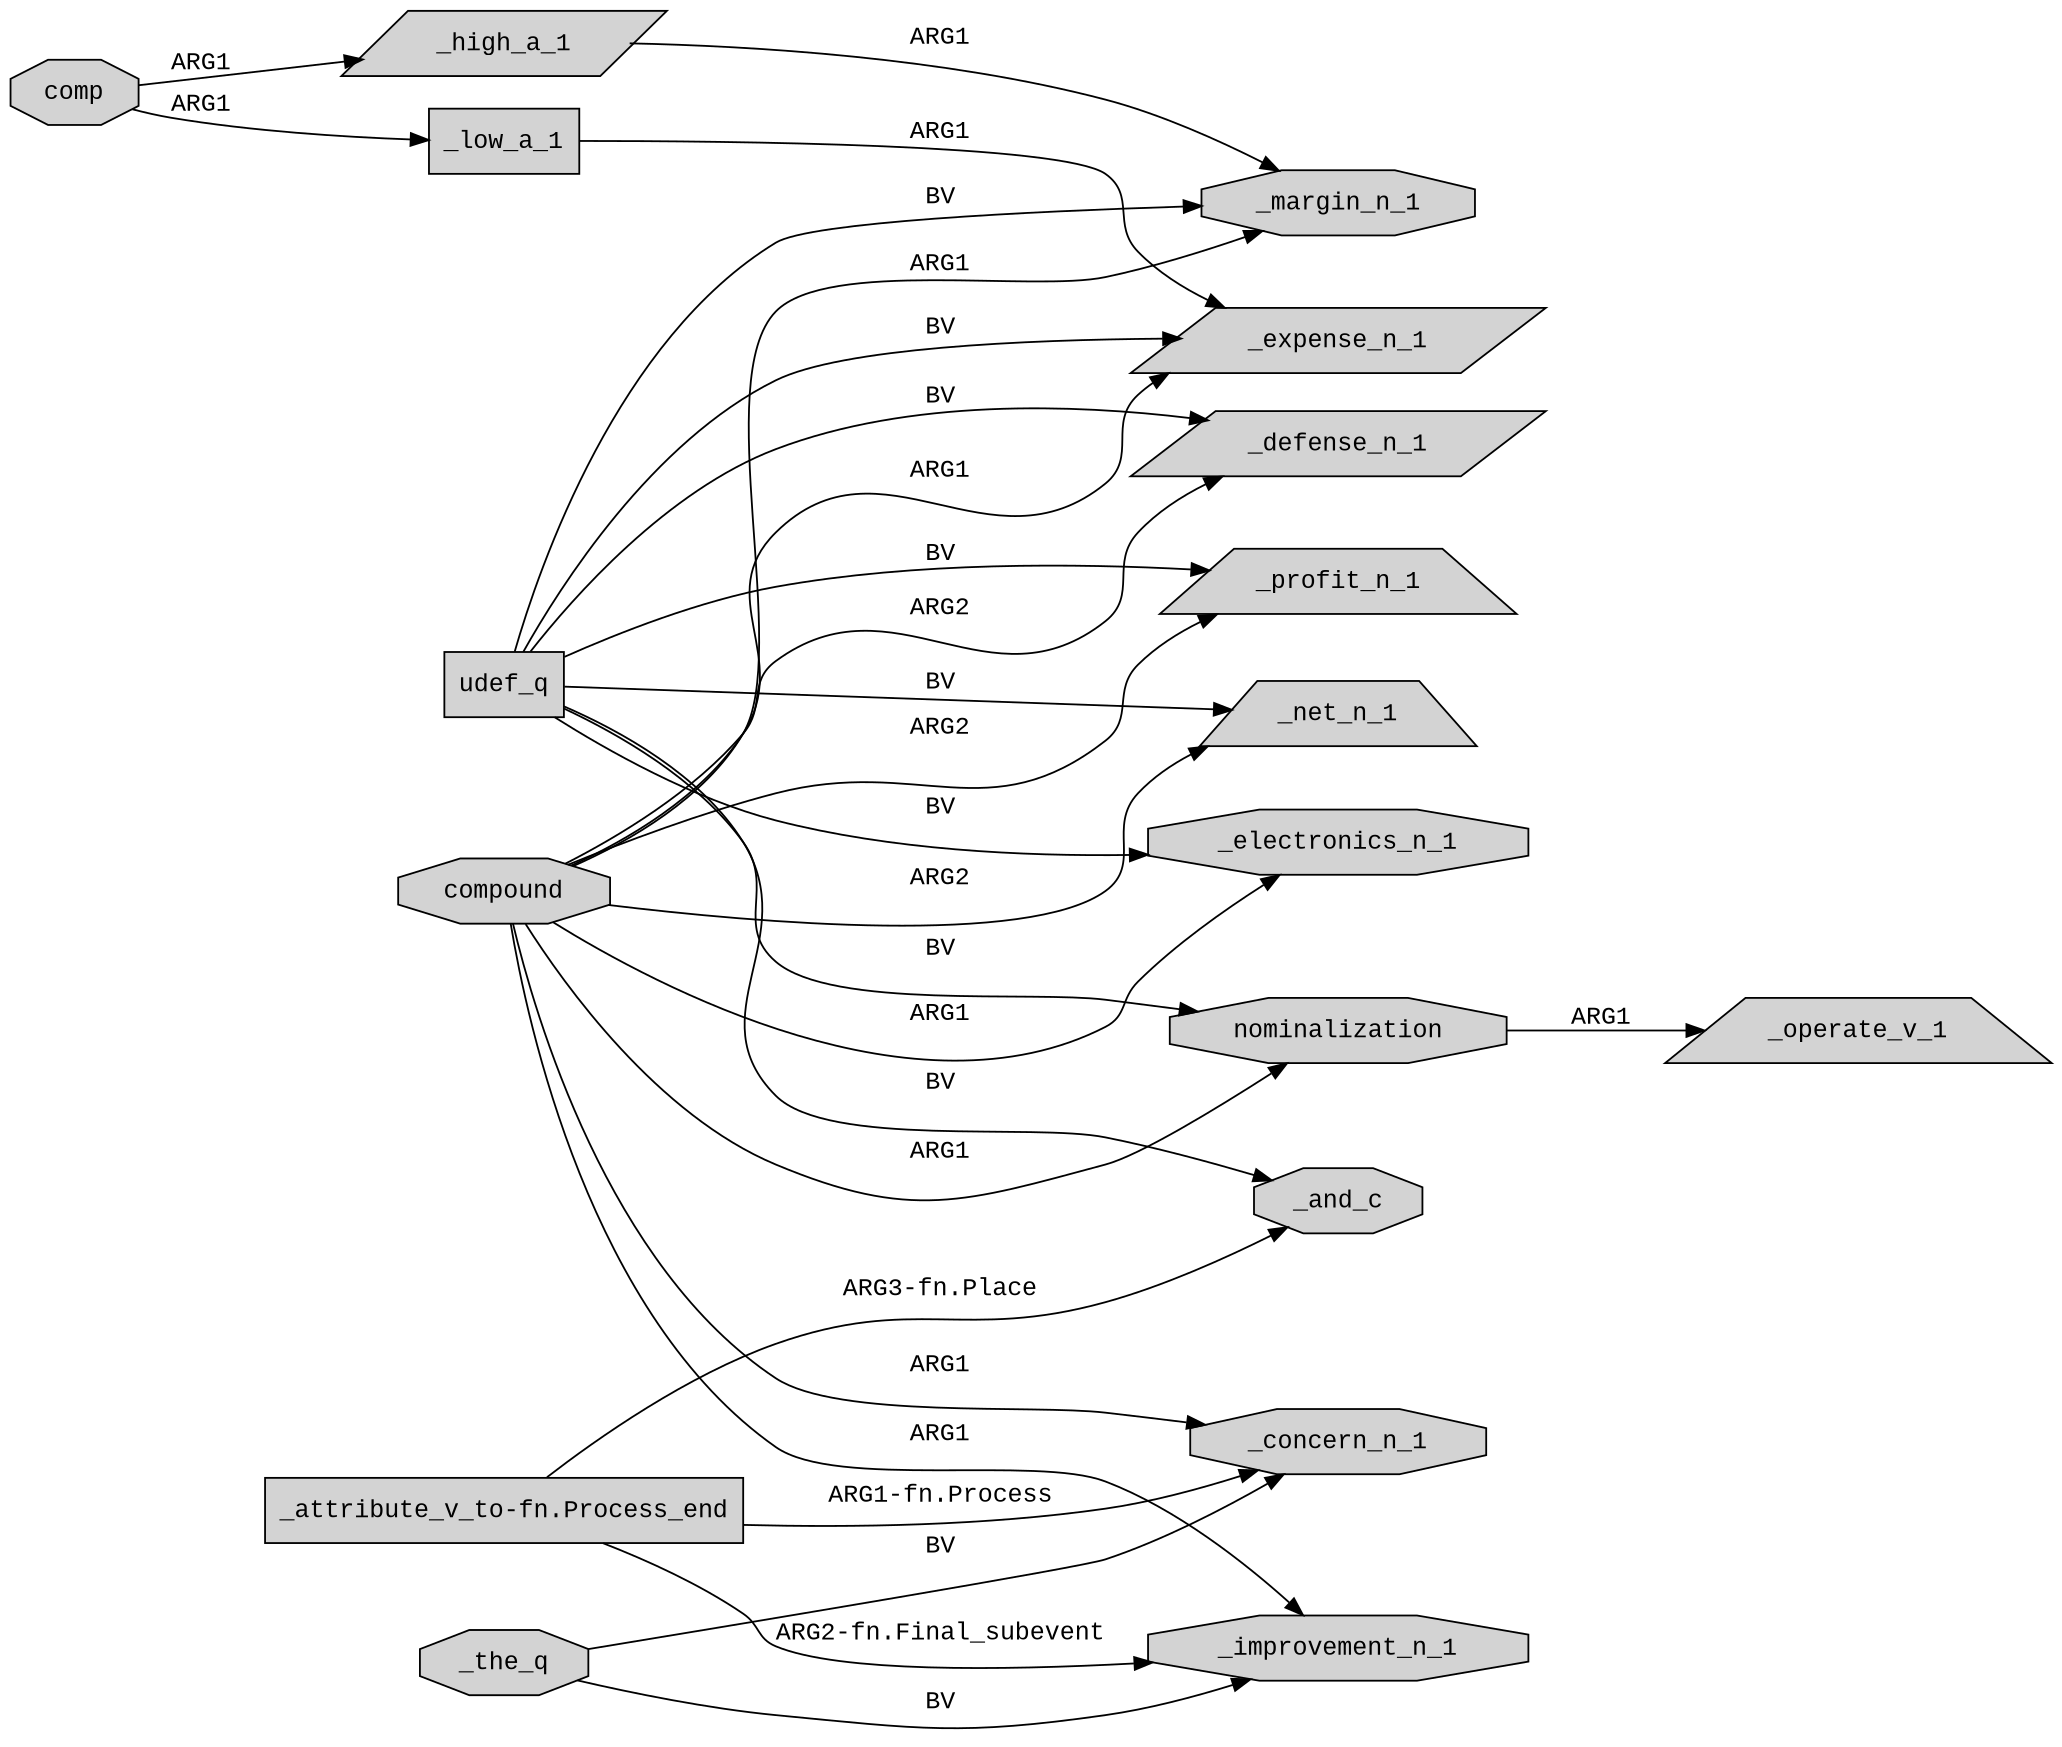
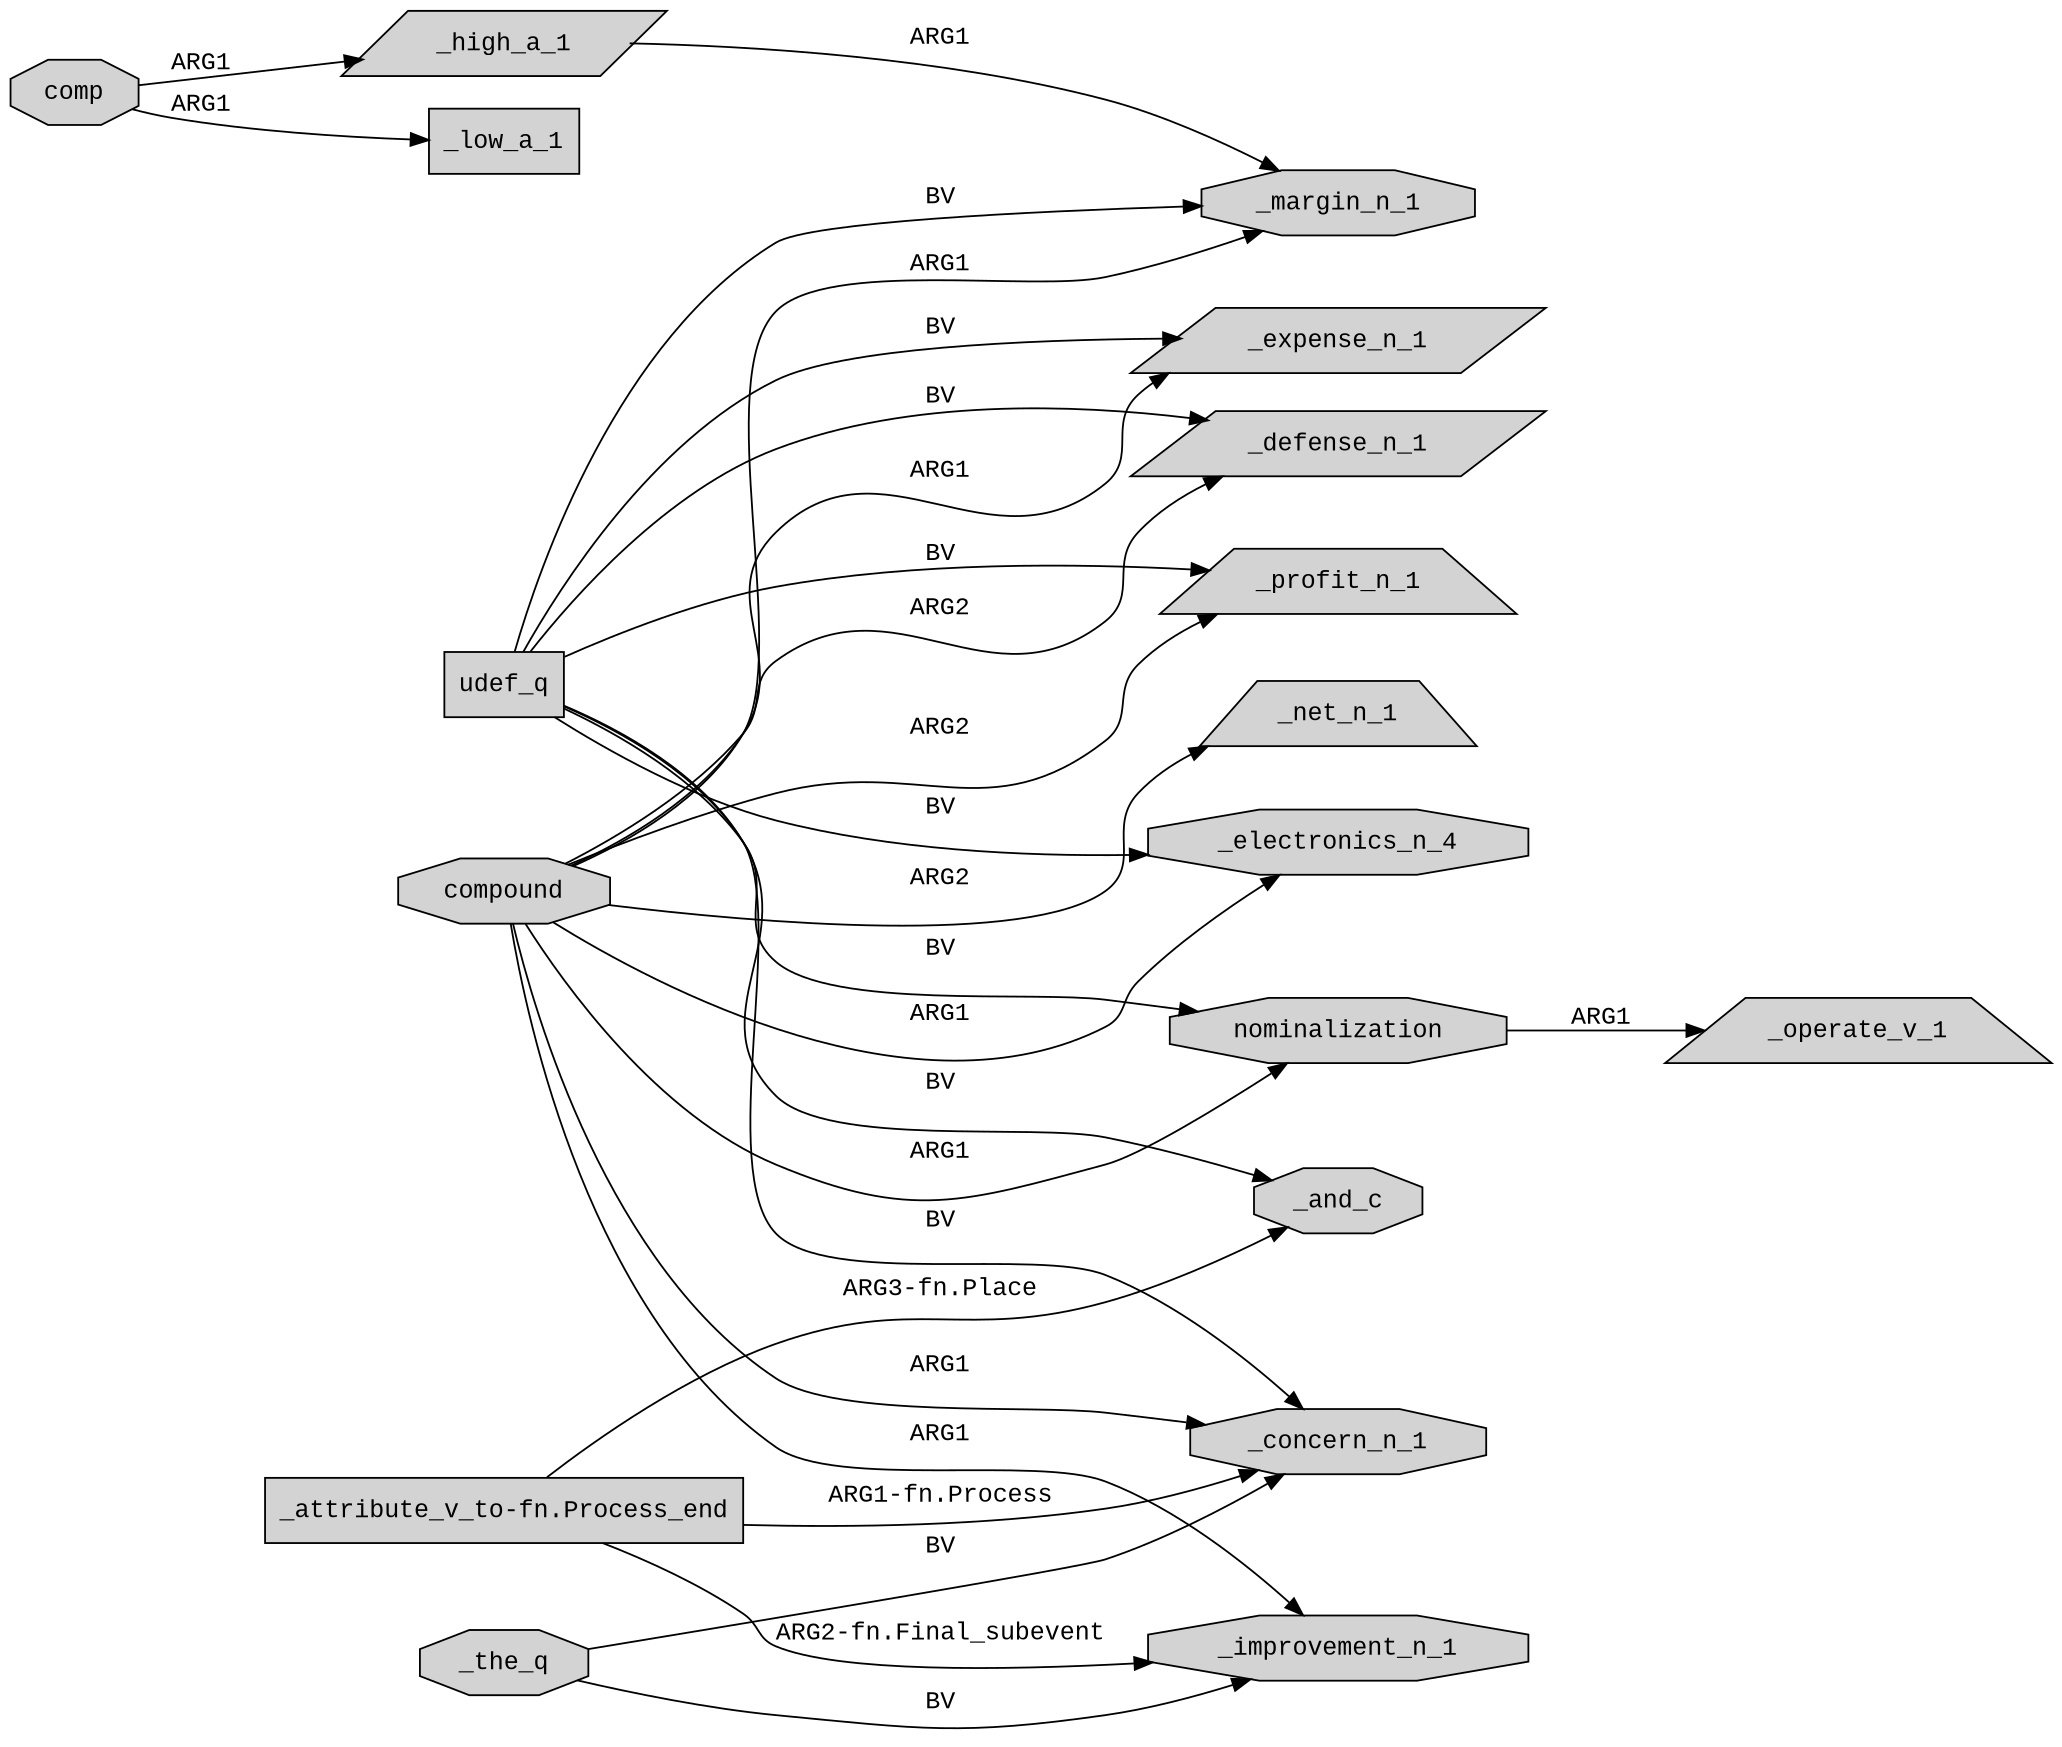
edge "_low_a_1" -> "_expense_n_1": removed, label "ARG1"
edge "udef_q" -> "_net_n_1": now "udef_q" -> "_concern_n_1"
node "_electronics_n_1": label "_electronics_n_1" -> "_electronics_n_4"
